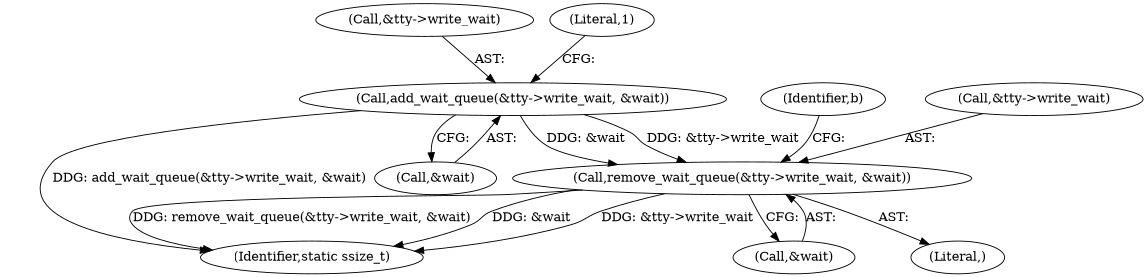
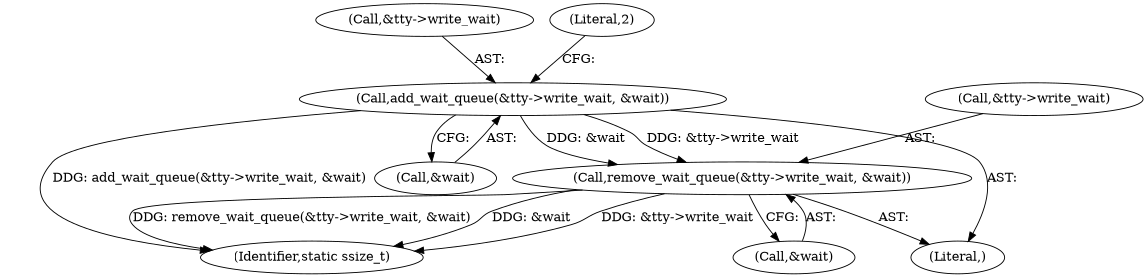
node "(Literal,1)": label "(Literal,1)" -> "(Literal,2)"
node "(Identifier,b)": removed
edge "(Call,add_wait_queue(&tty->write_wait, &wait))" -> "(Literal,)": added, label "AST:"
